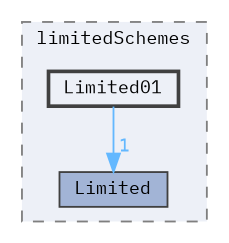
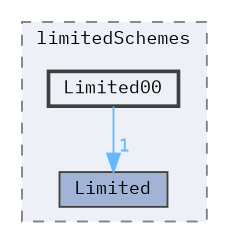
node "Limited01": label "Limited01" -> "Limited00"
